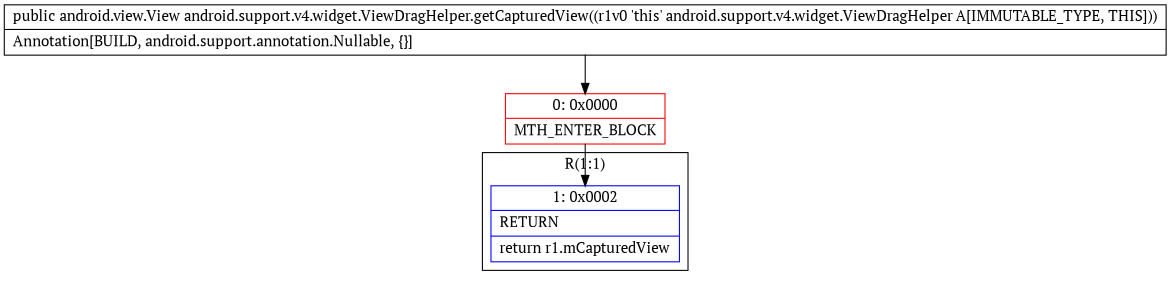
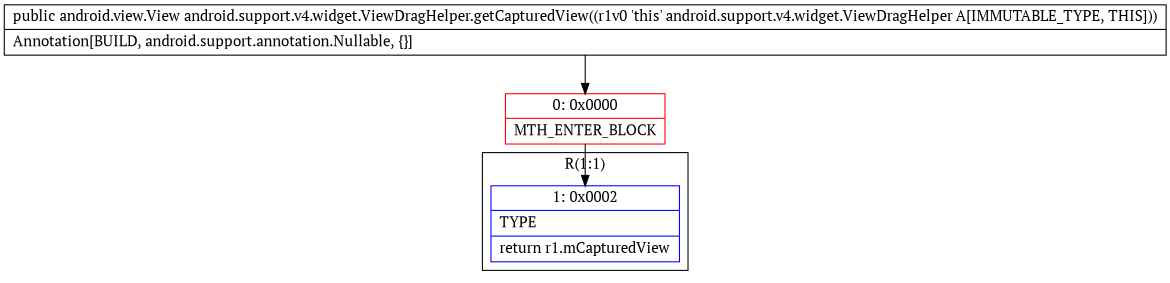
node "1: 0x0002": text "RETURN" -> "TYPE"
